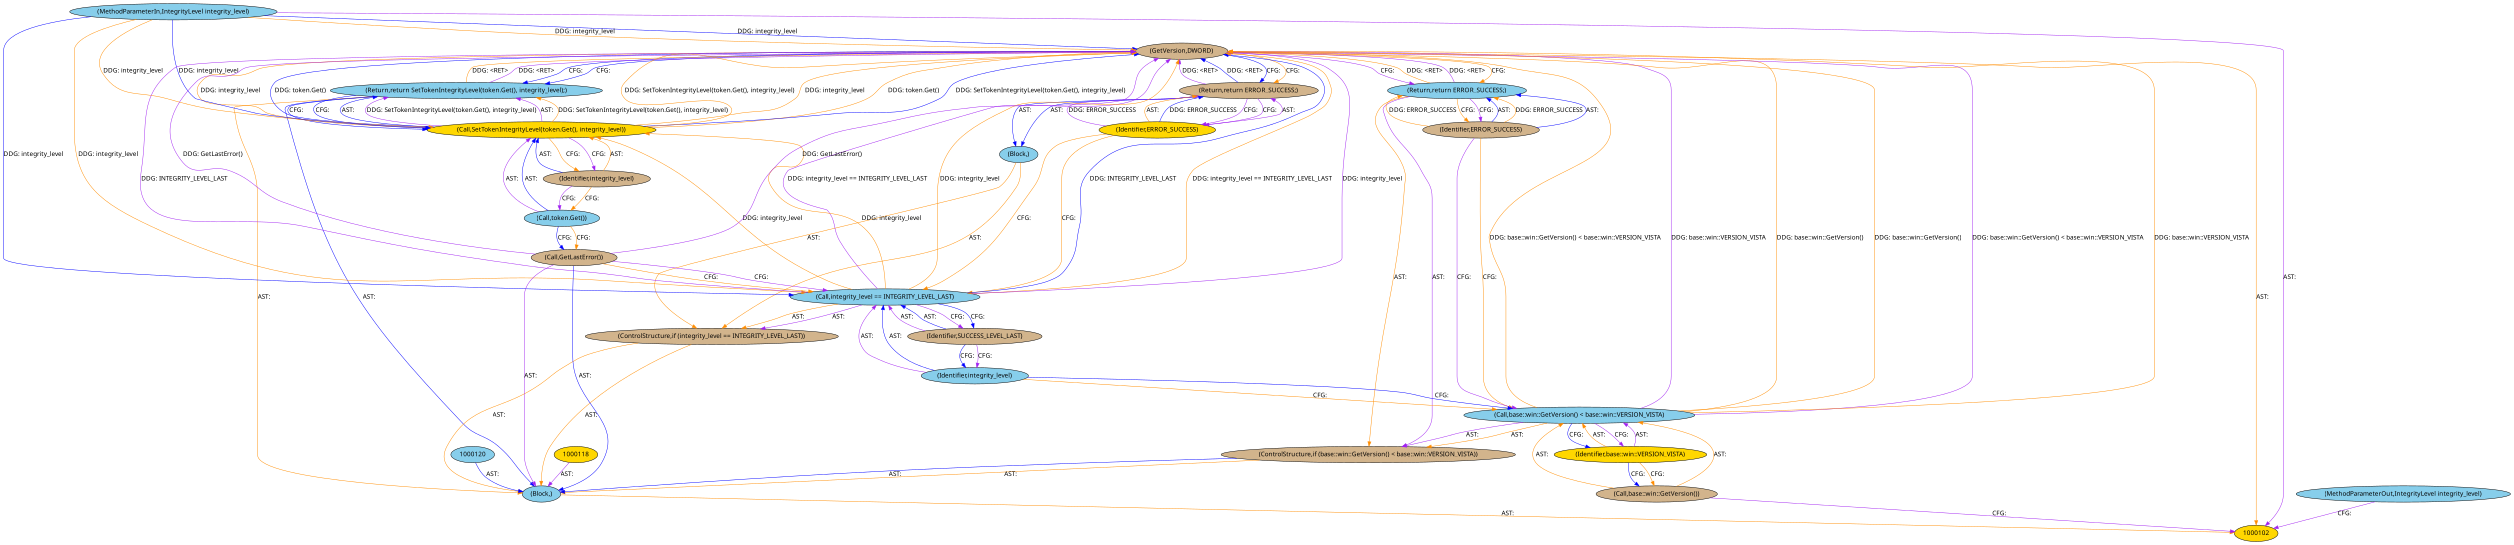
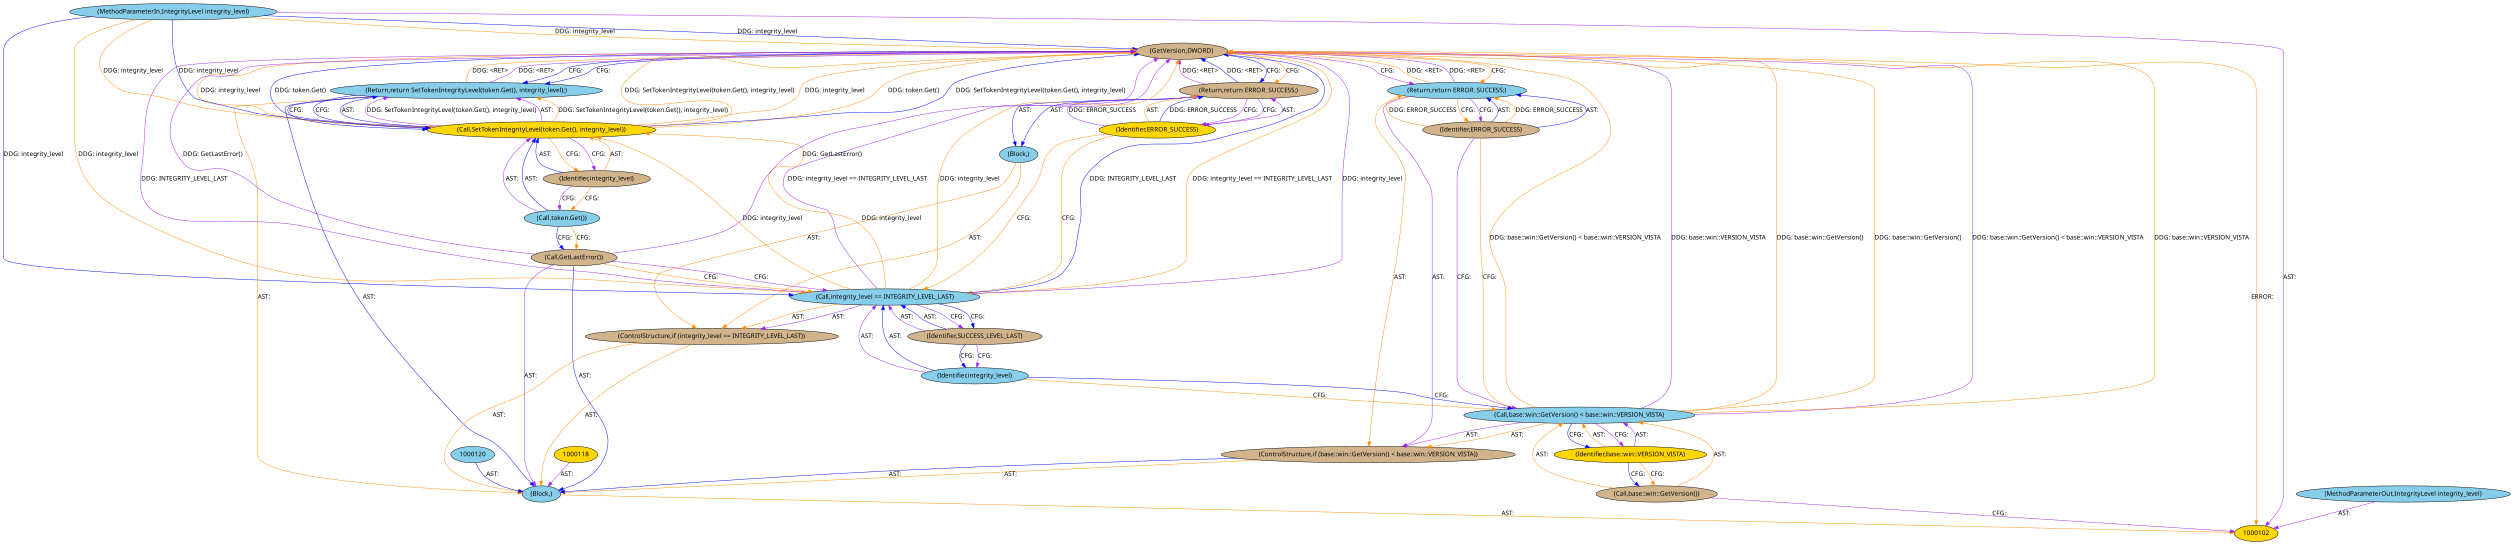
edge "(GetVersion,DWORD)" -> "1000102": label "AST: " -> "ERROR: "
edge "(MethodParameterOut,IntegrityLevel integrity_level)" -> "1000102": label "CFG: " -> "AST: "
